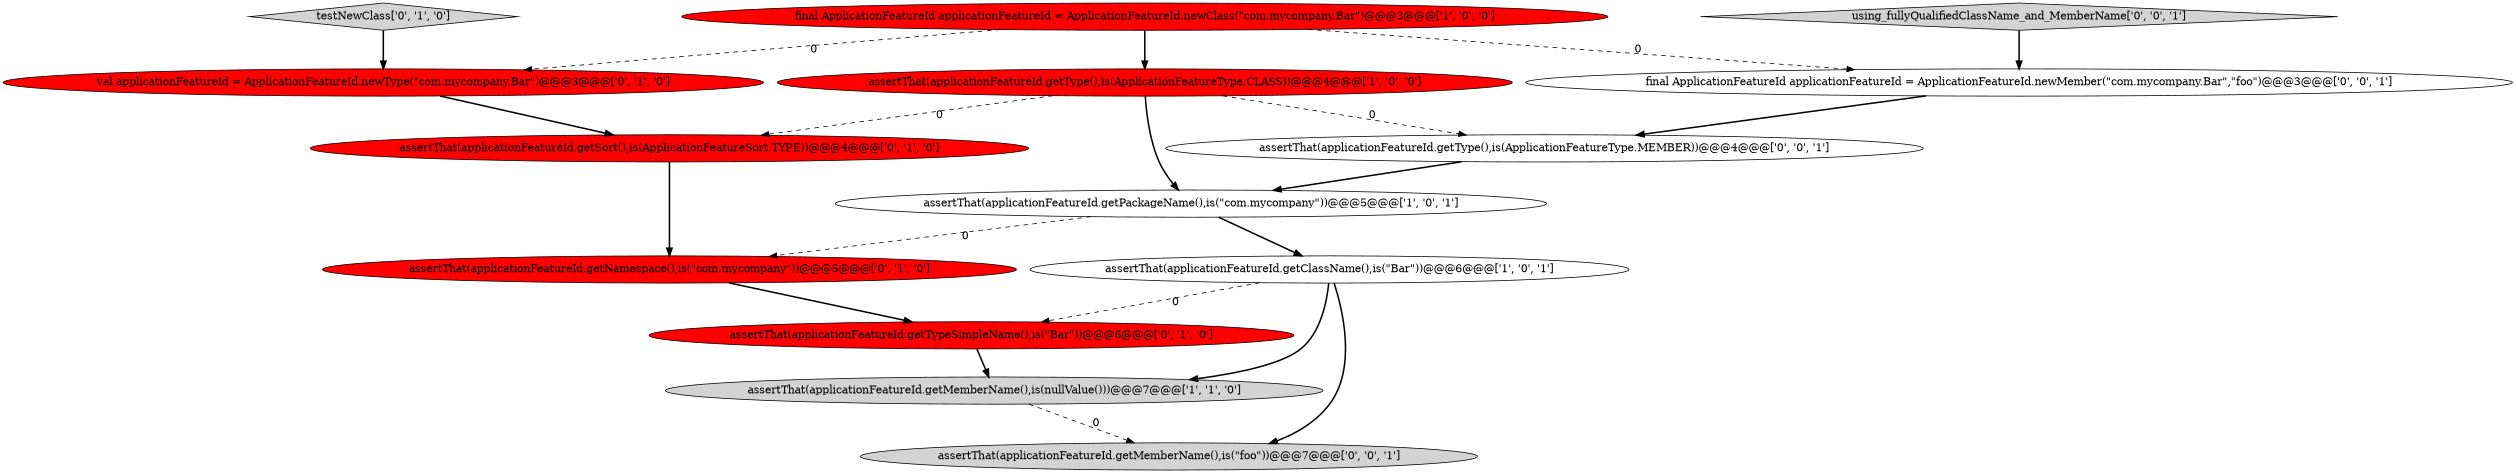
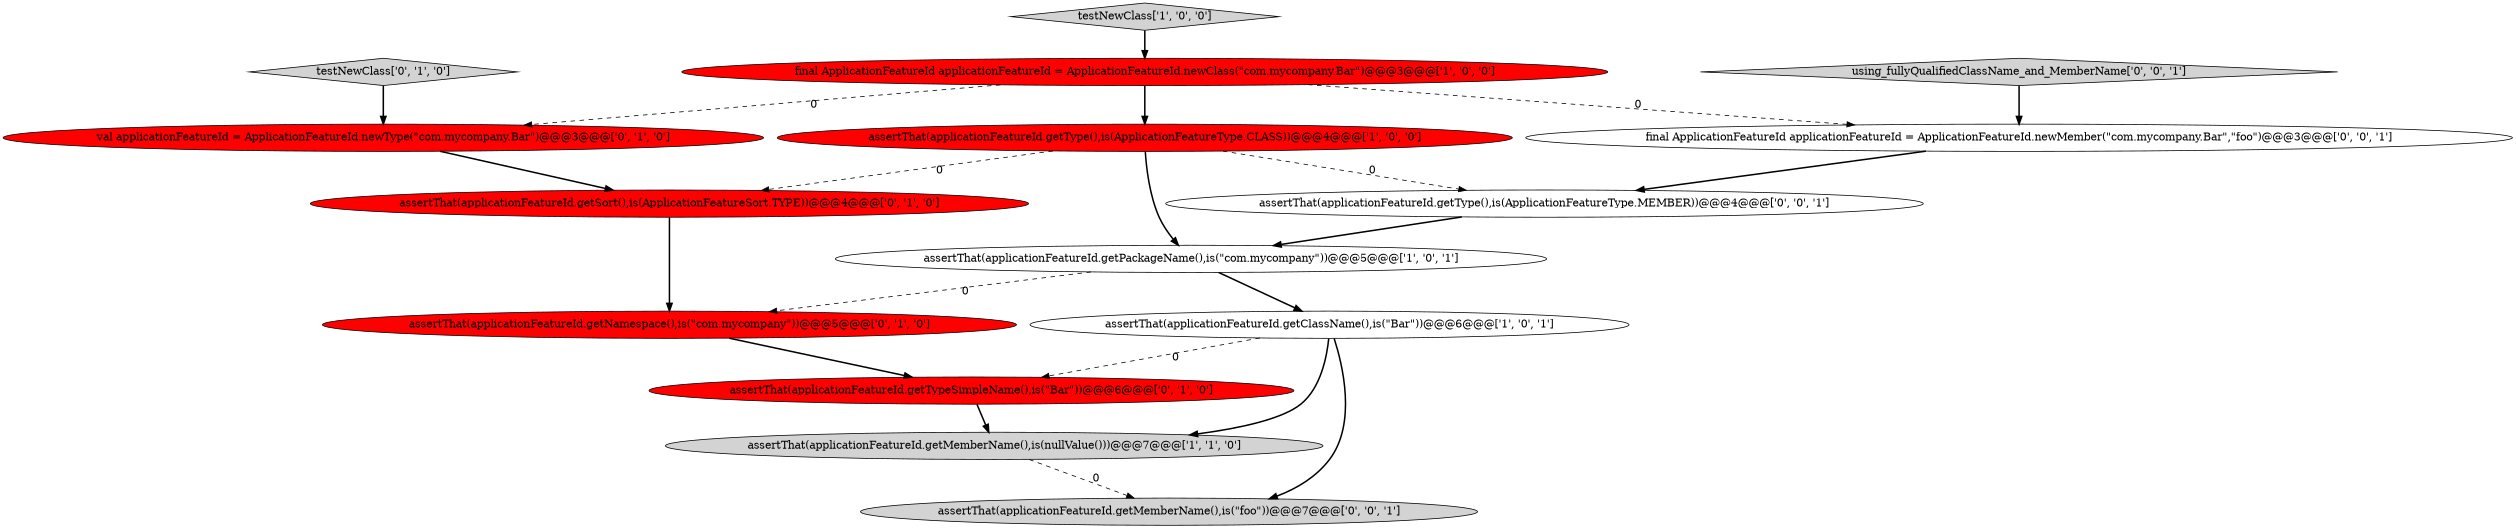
node "testNewClass['1', '0', '0']": added
